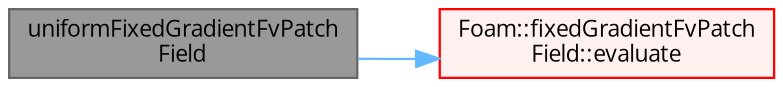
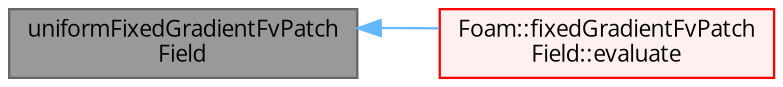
edge "uniformFixedGradientFvPatch Field" -> "Foam::fixedGradientFvPatch Field::evaluate": reversed
